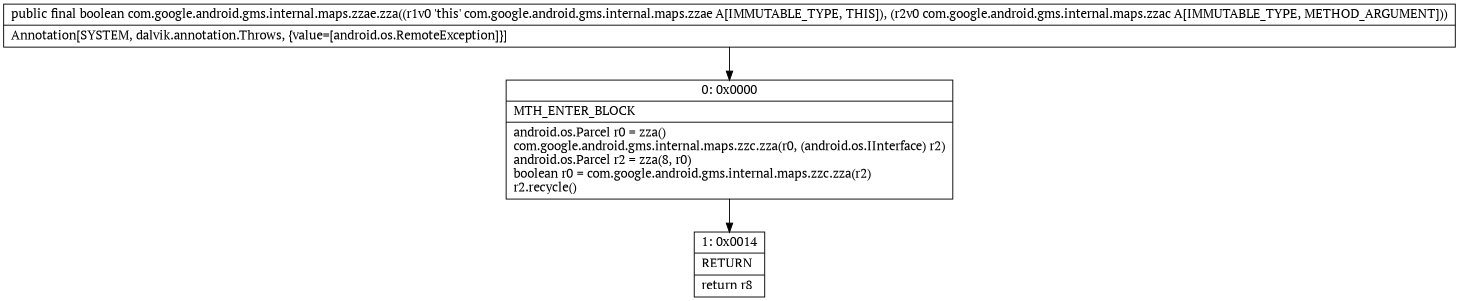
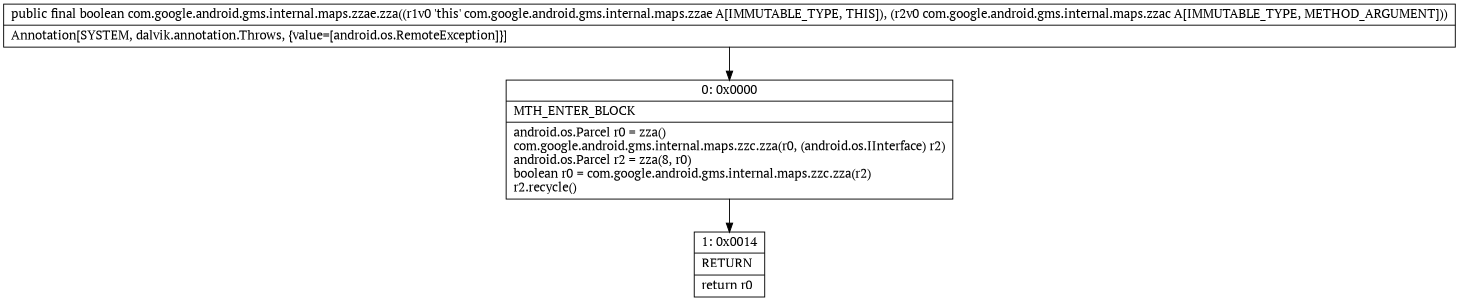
node "1: 0x0014": text "return r8" -> "return r0"
